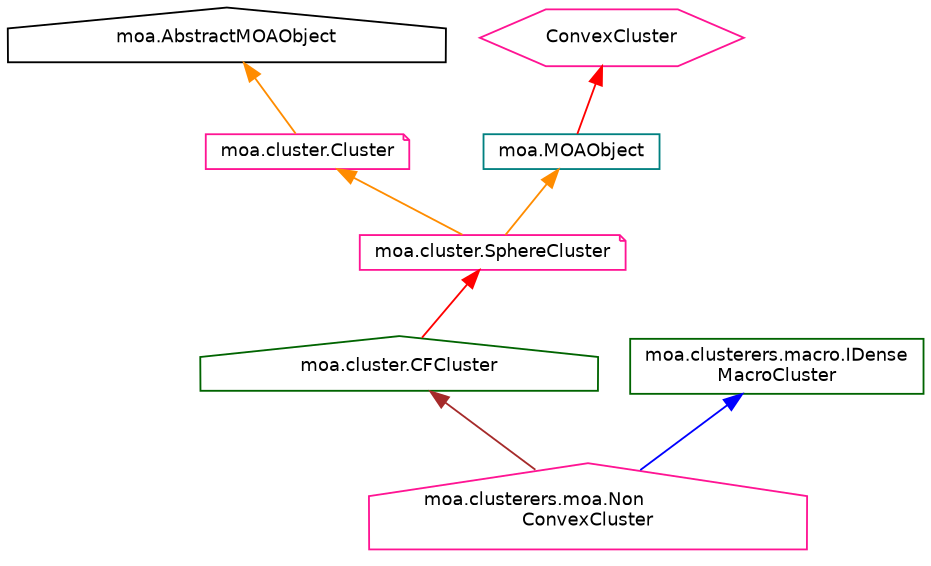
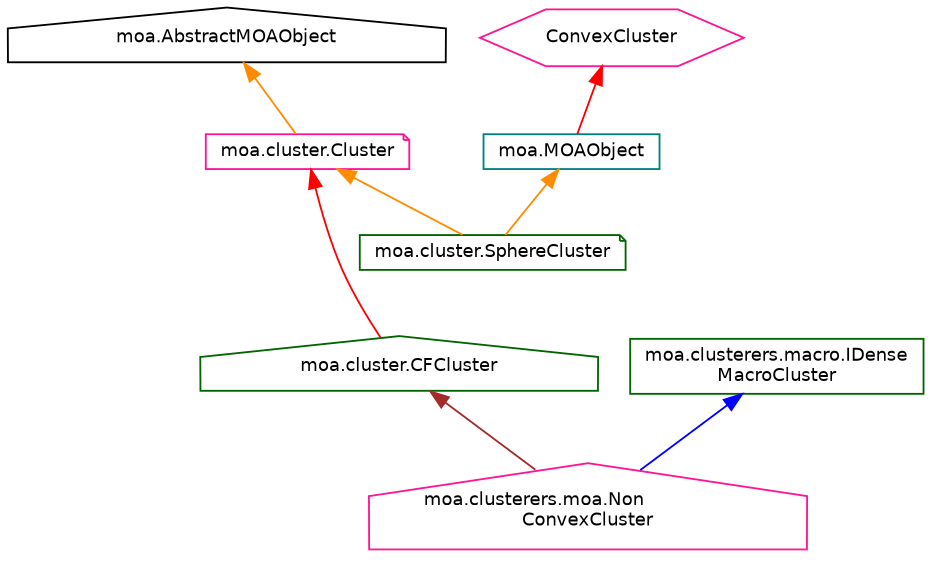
node "moa.cluster.SphereCluster": color deeppink -> darkgreen
edge "moa.cluster.CFCluster" -> "moa.cluster.SphereCluster": now "moa.cluster.CFCluster" -> "moa.cluster.Cluster"
